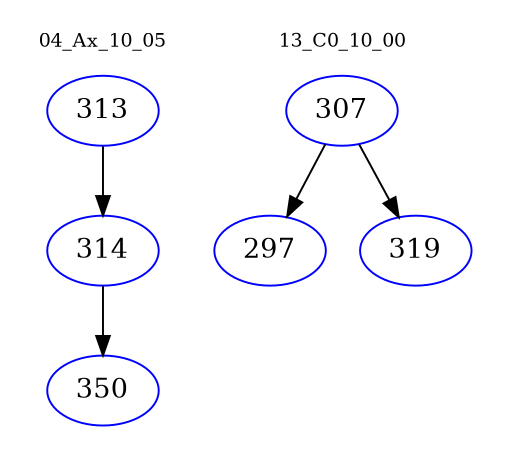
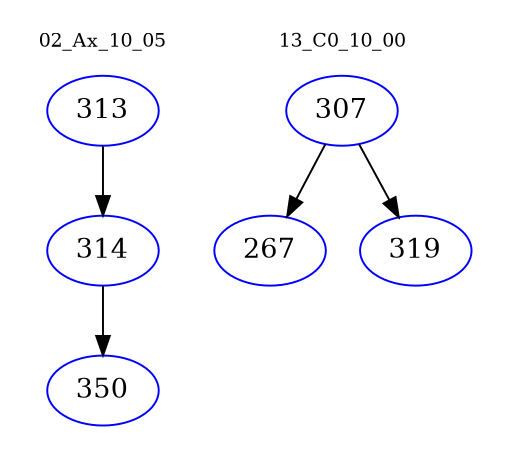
cluster "04_Ax_10_05": label "04_Ax_10_05" -> "02_Ax_10_05"
node "297": label "297" -> "267"
